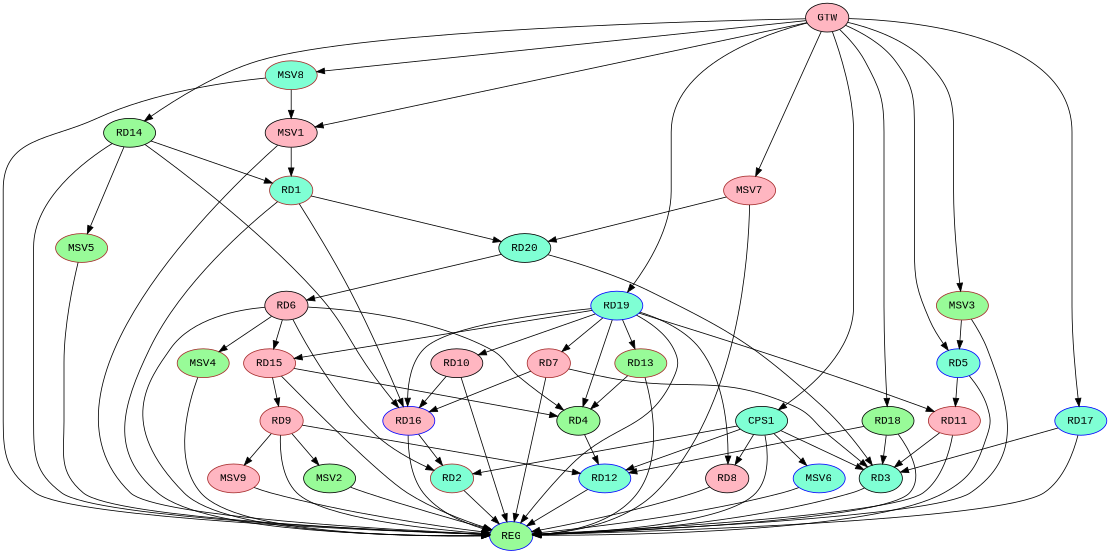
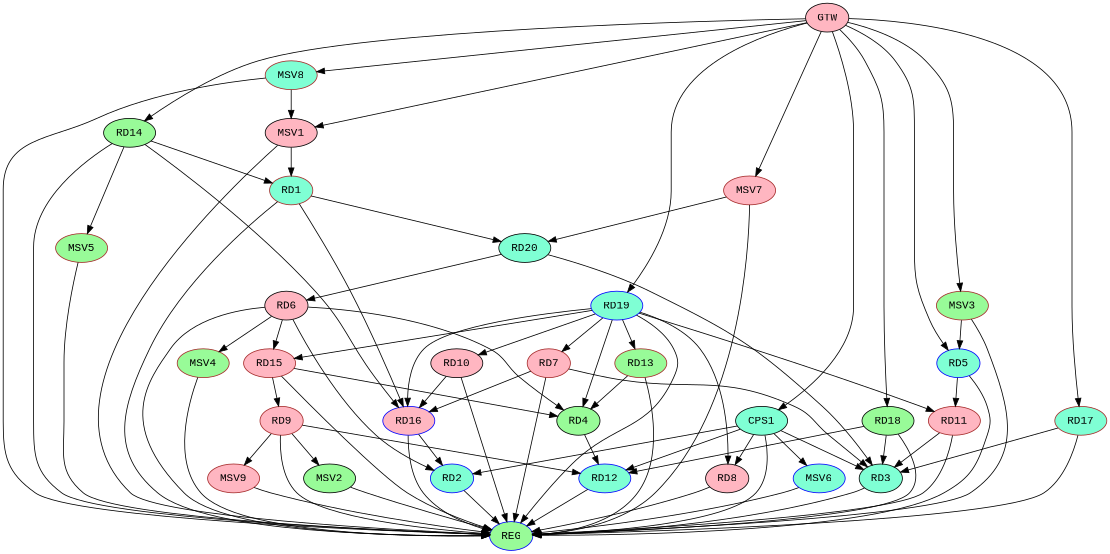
node "RD17": color blue -> brown
node "RD2": color brown -> blue
